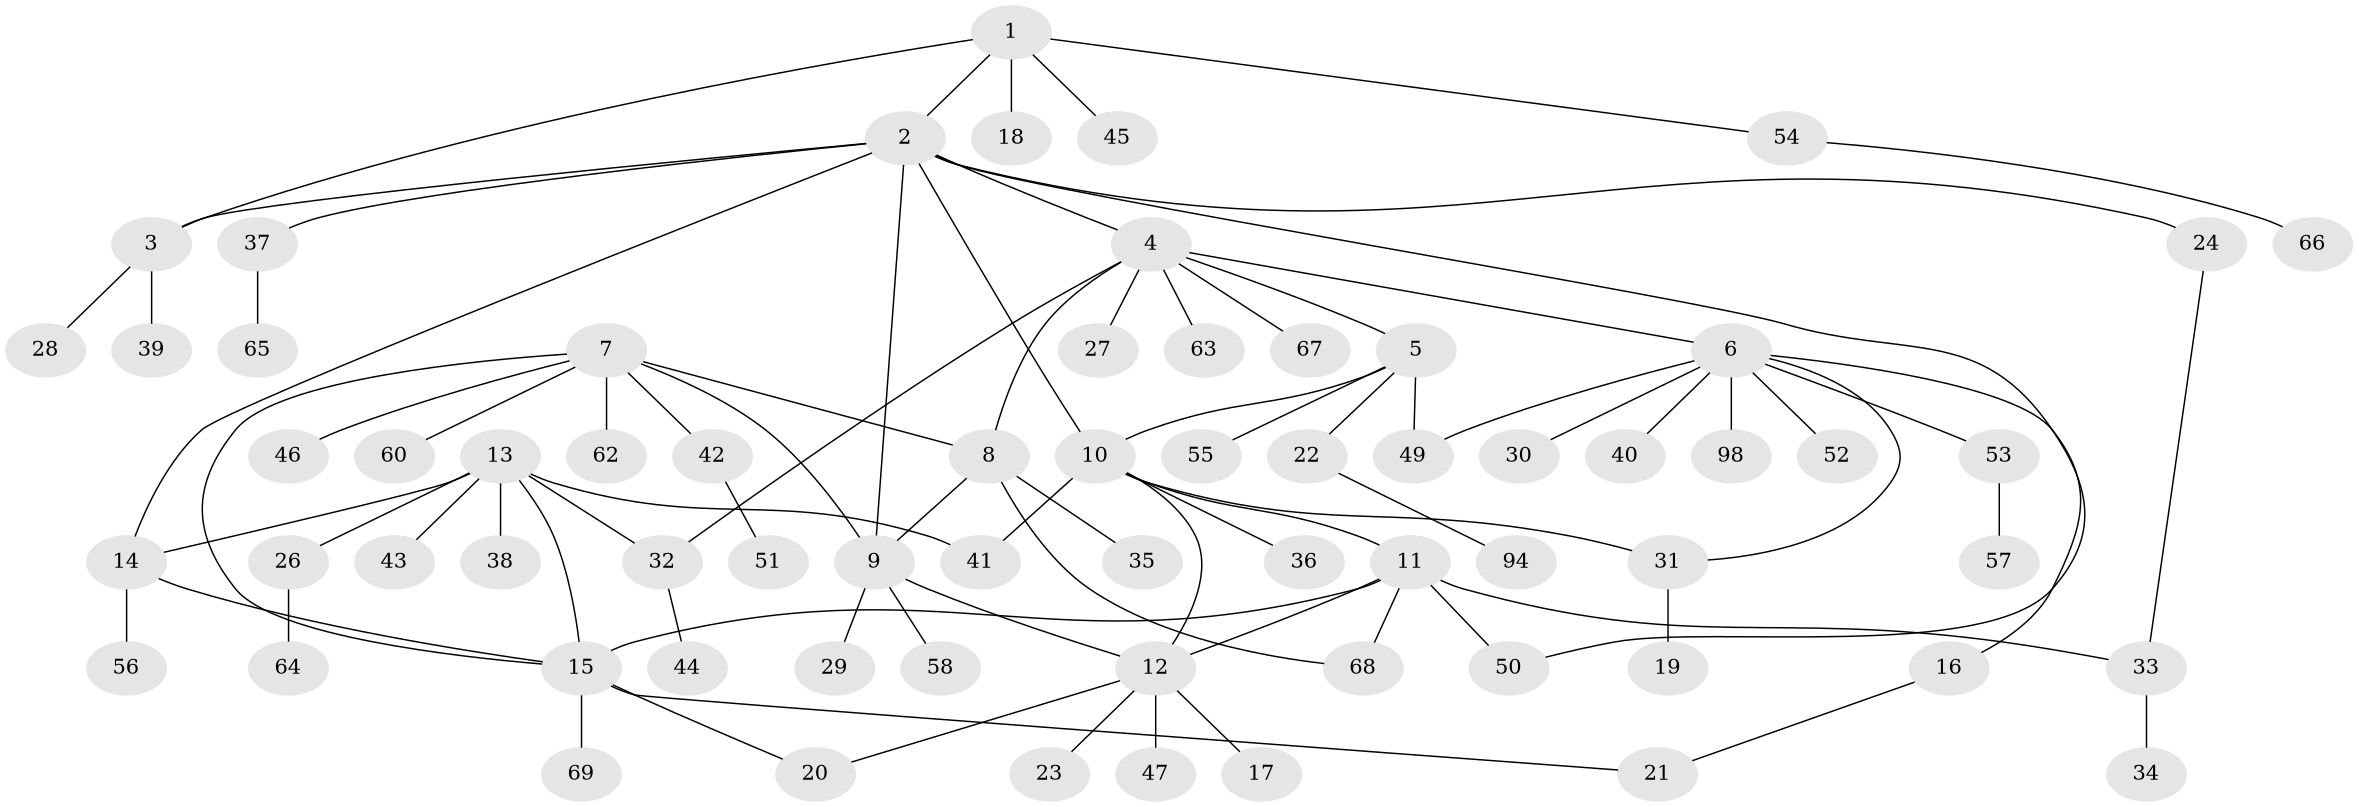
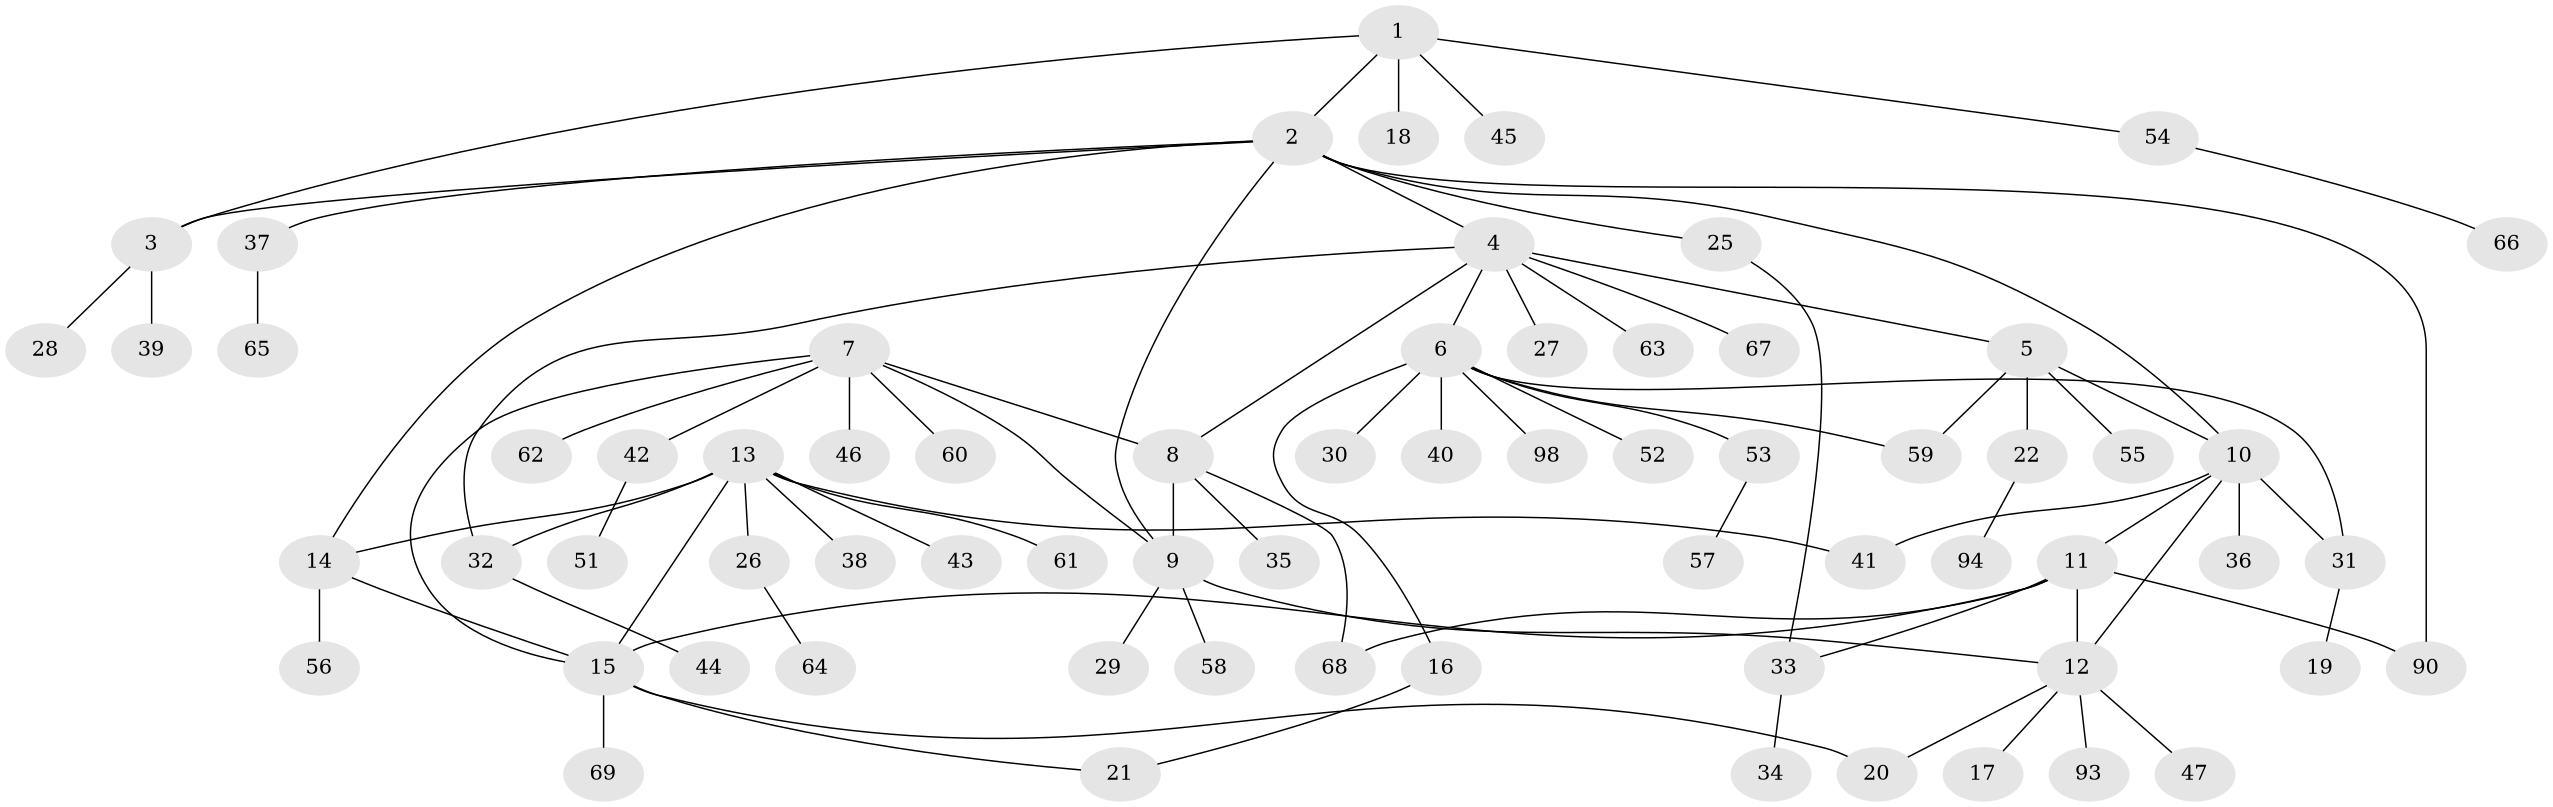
node "24": label "24" -> "25"
node "49": label "49" -> "59"
node "61": added
node "50": label "50" -> "90"
node "23": label "23" -> "93"
